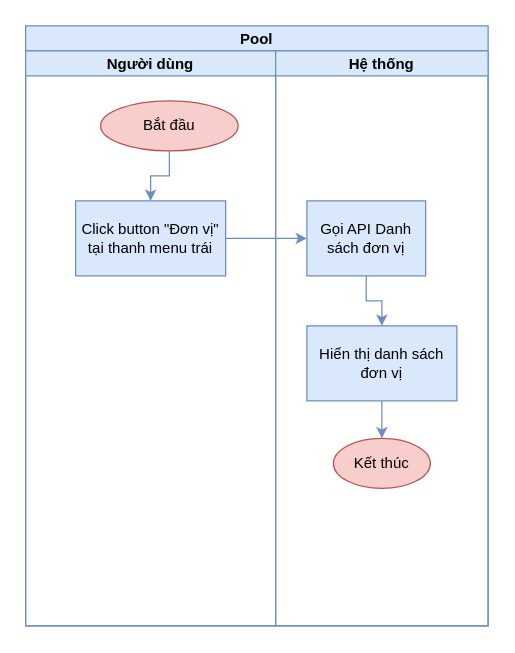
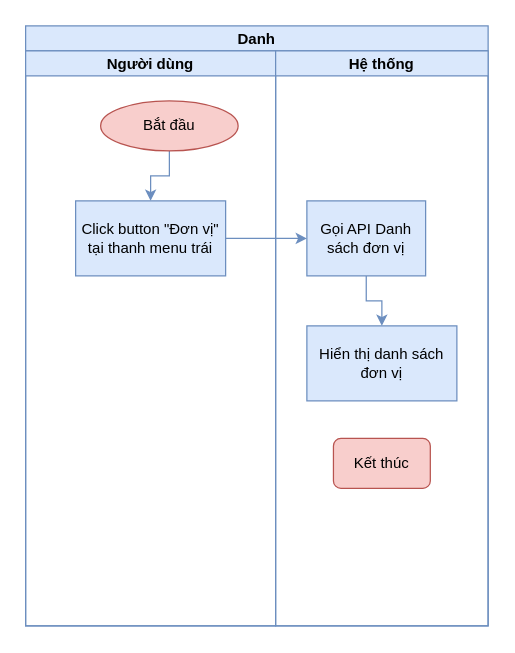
node "Pool": label "Pool" -> "Danh"
edge "Hiển thị danh sách đơn vị" -> "Kết thúc": removed
node "Kết thúc": shape ellipse -> rounded rectangle
